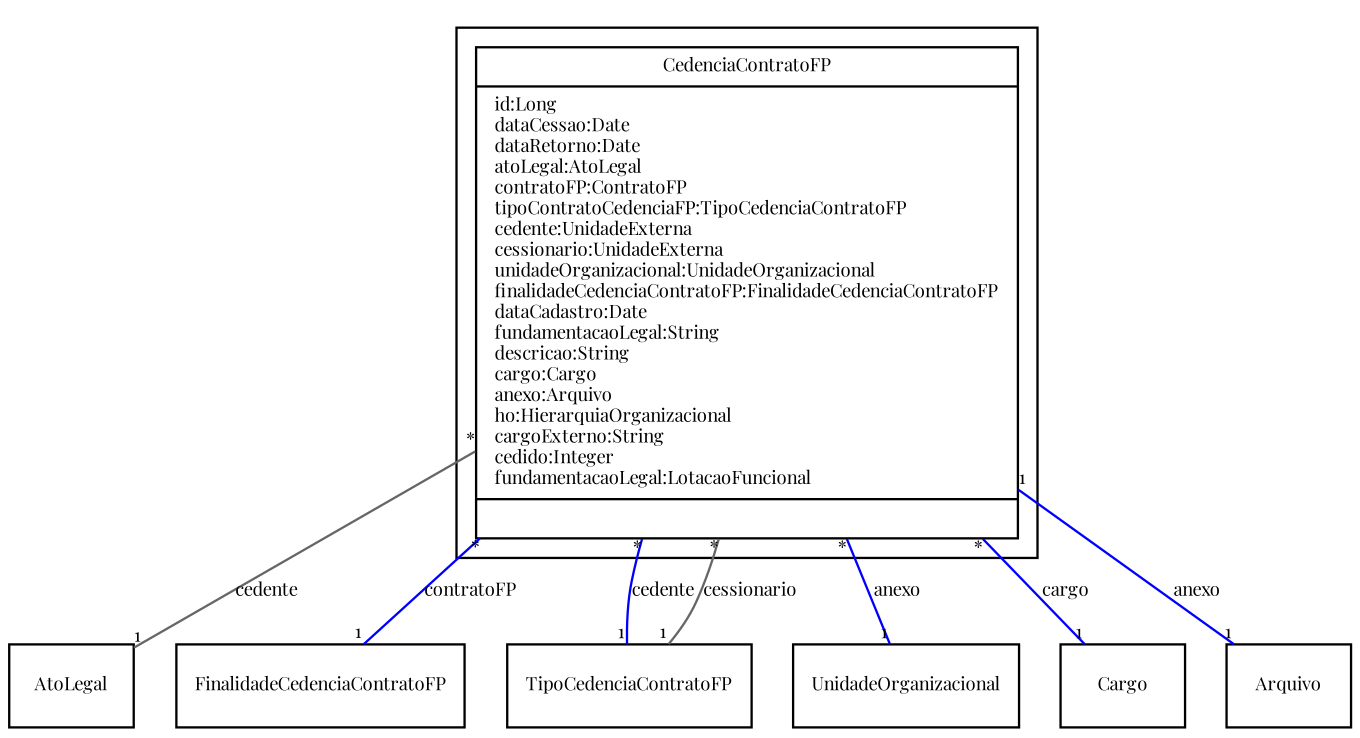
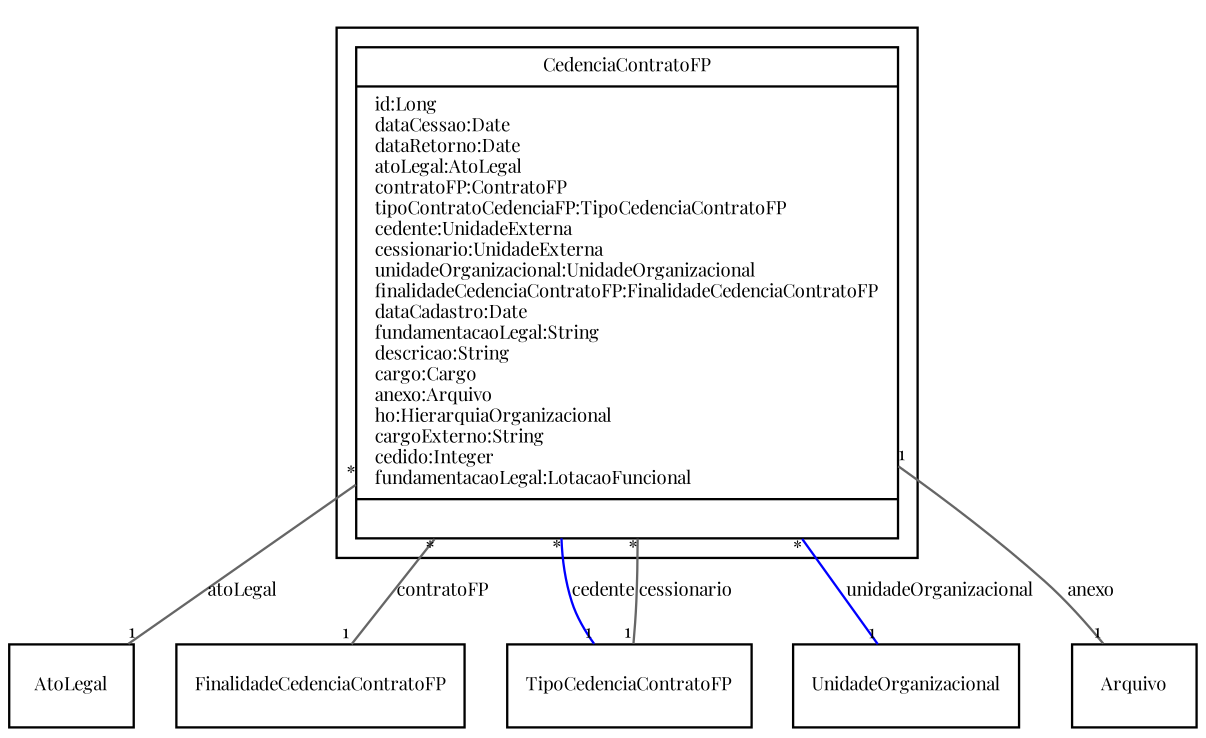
edge "CedenciaContratoFP" -- "Arquivo": color blue -> gray40
edge "CedenciaContratoFP" -- "AtoLegal": label "cedente" -> "atoLegal"
edge "CedenciaContratoFP" -- "FinalidadeCedenciaContratoFP": color blue -> gray40
edge "CedenciaContratoFP" -- "UnidadeOrganizacional": label "anexo" -> "unidadeOrganizacional"
node "Cargo": removed
